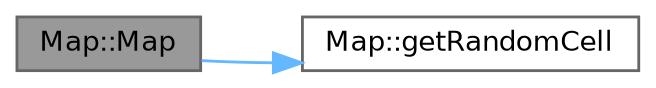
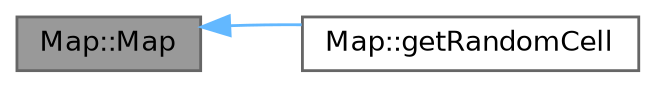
edge "Map::Map" -> "Map::getRandomCell": reversed
